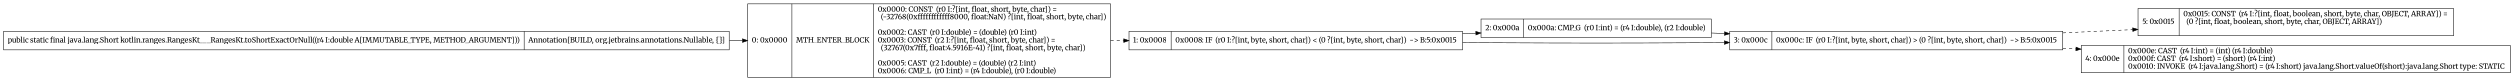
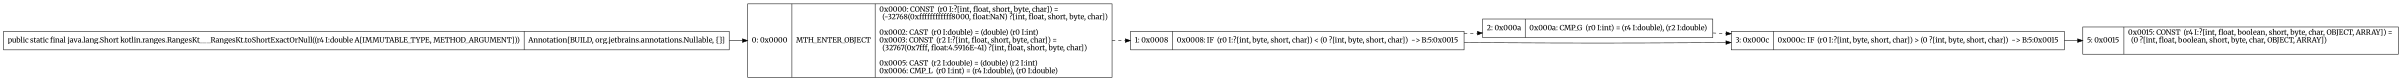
edge "3: 0x000c" -> "5: 0x0015": style dashed -> solid
edge "1: 0x0008" -> "2: 0x000a": style solid -> dashed
edge "2: 0x000a" -> "3: 0x000c": style solid -> dashed
node "0: 0x0000": text "MTH_ENTER_BLOCK" -> "MTH_ENTER_OBJECT"
node "4: 0x000e": removed
